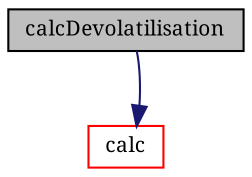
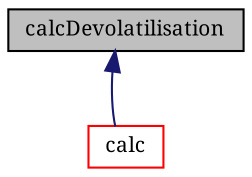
edge "calcDevolatilisation" -> "calc": reversed
